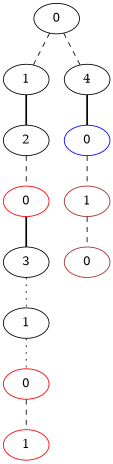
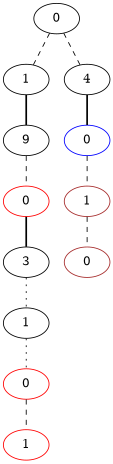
node "2": label "2" -> "9"
